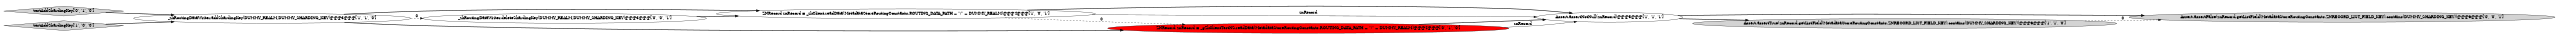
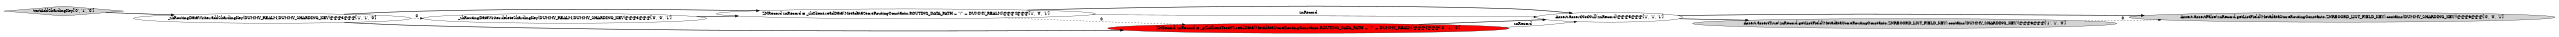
node "testAddShardingKey['1', '0', '0']": removed
